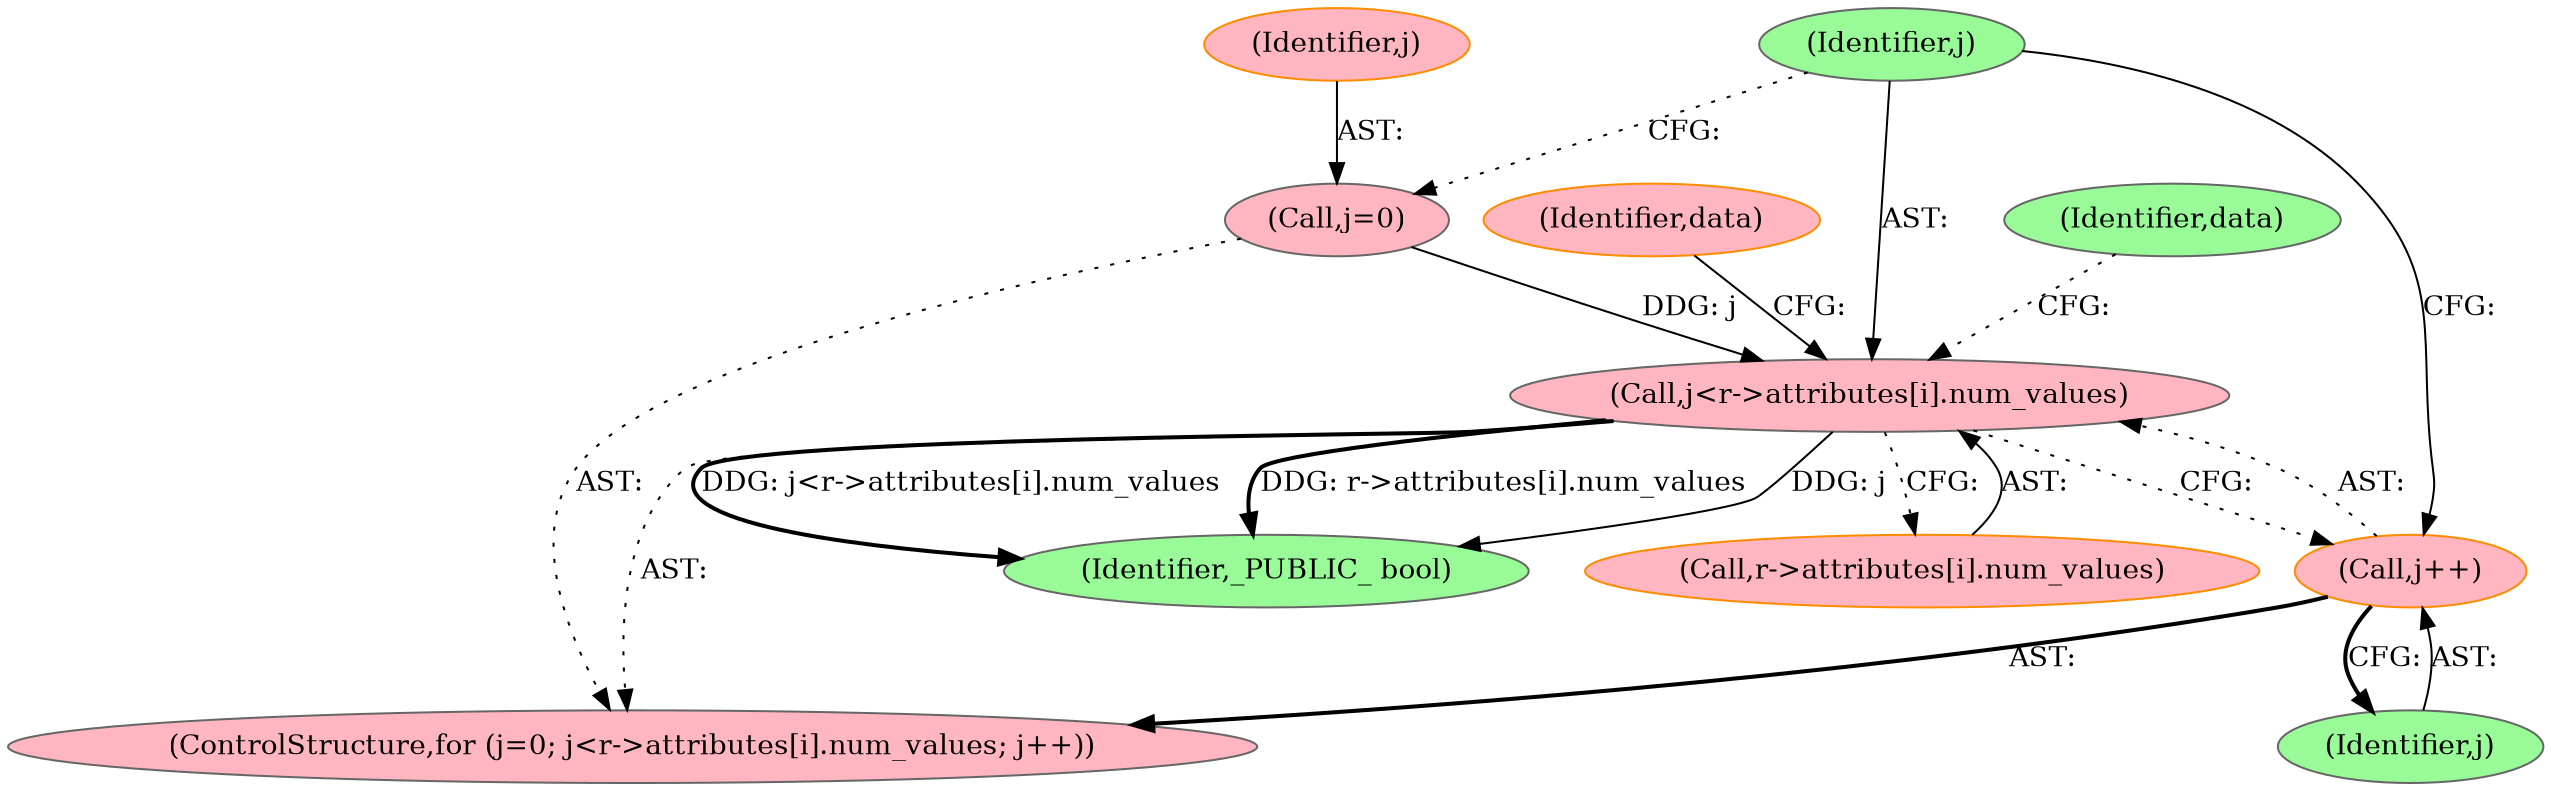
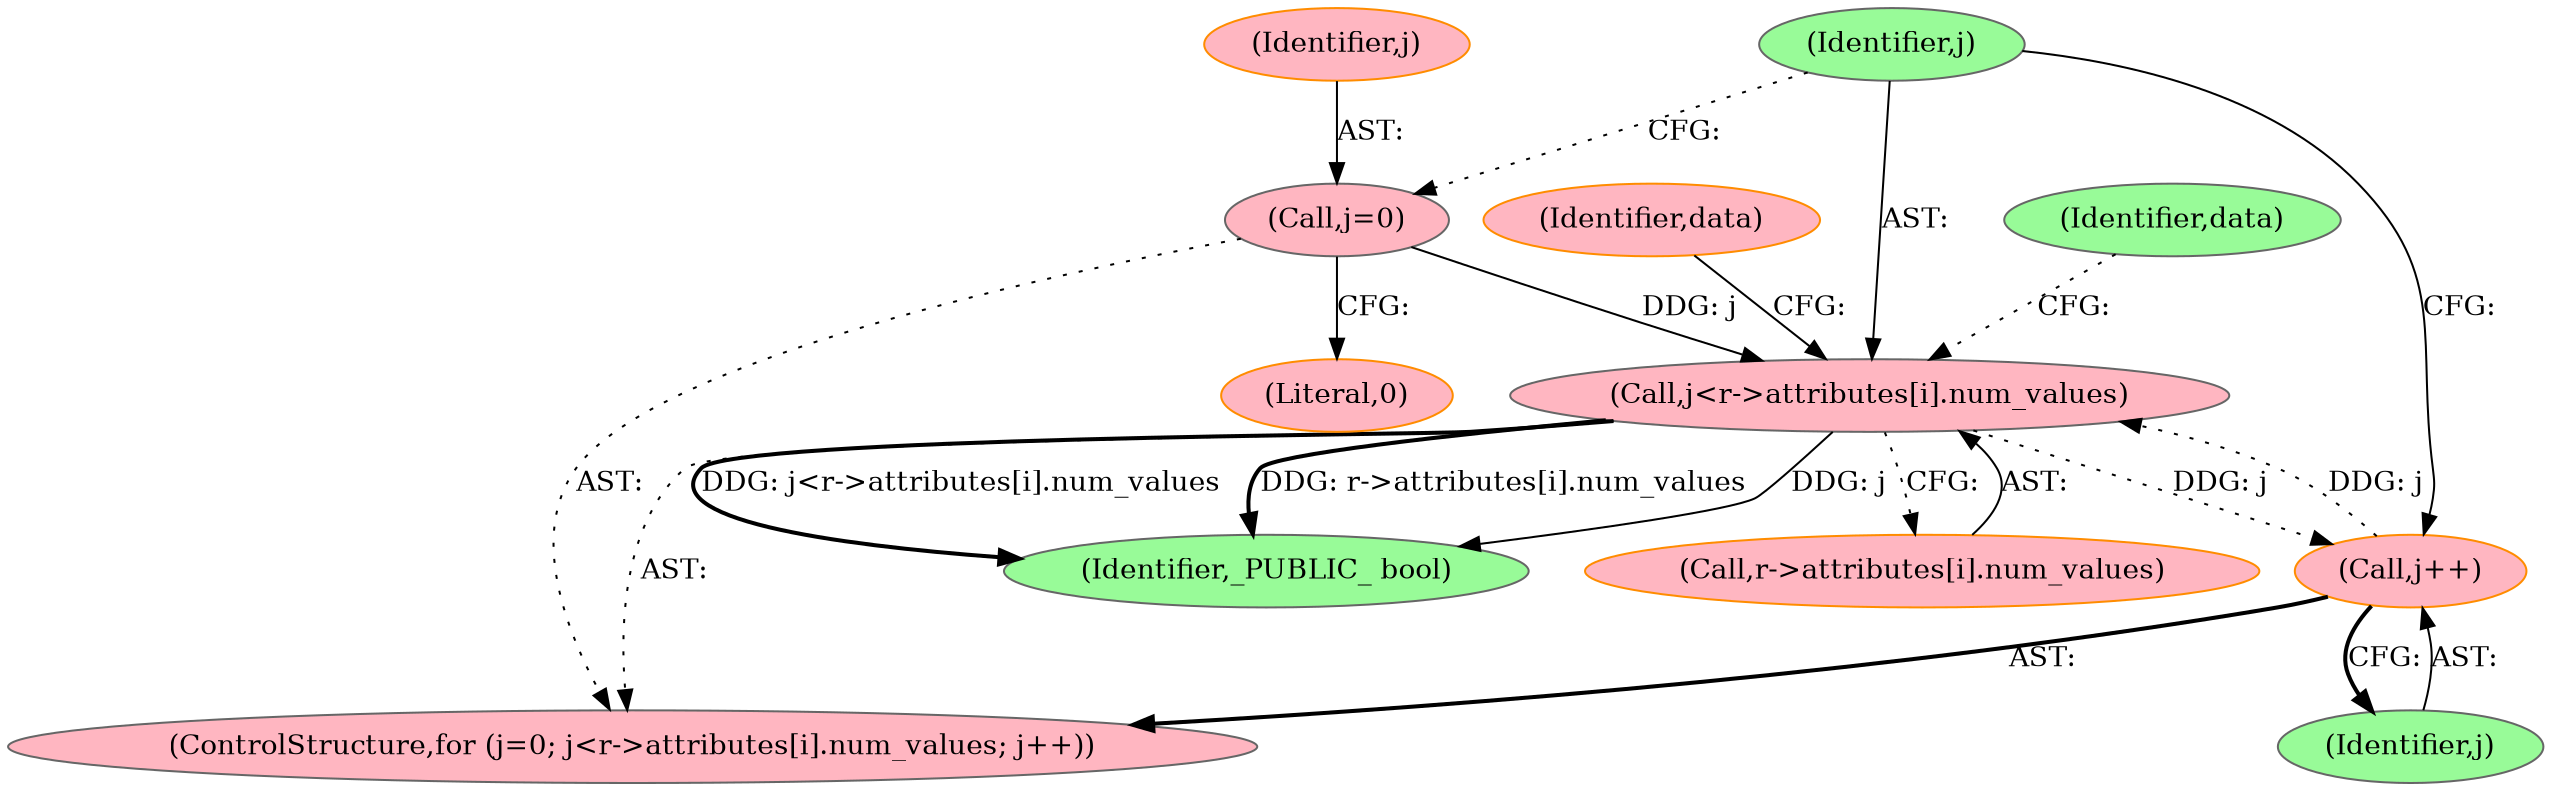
node "(Literal,0)": added
edge "(Call,j<r->attributes[i].num_values)" -> "(Call,j++)": label "CFG: " -> "DDG: j"
edge "(Call,j++)" -> "(Call,j<r->attributes[i].num_values)": label "AST: " -> "DDG: j"
